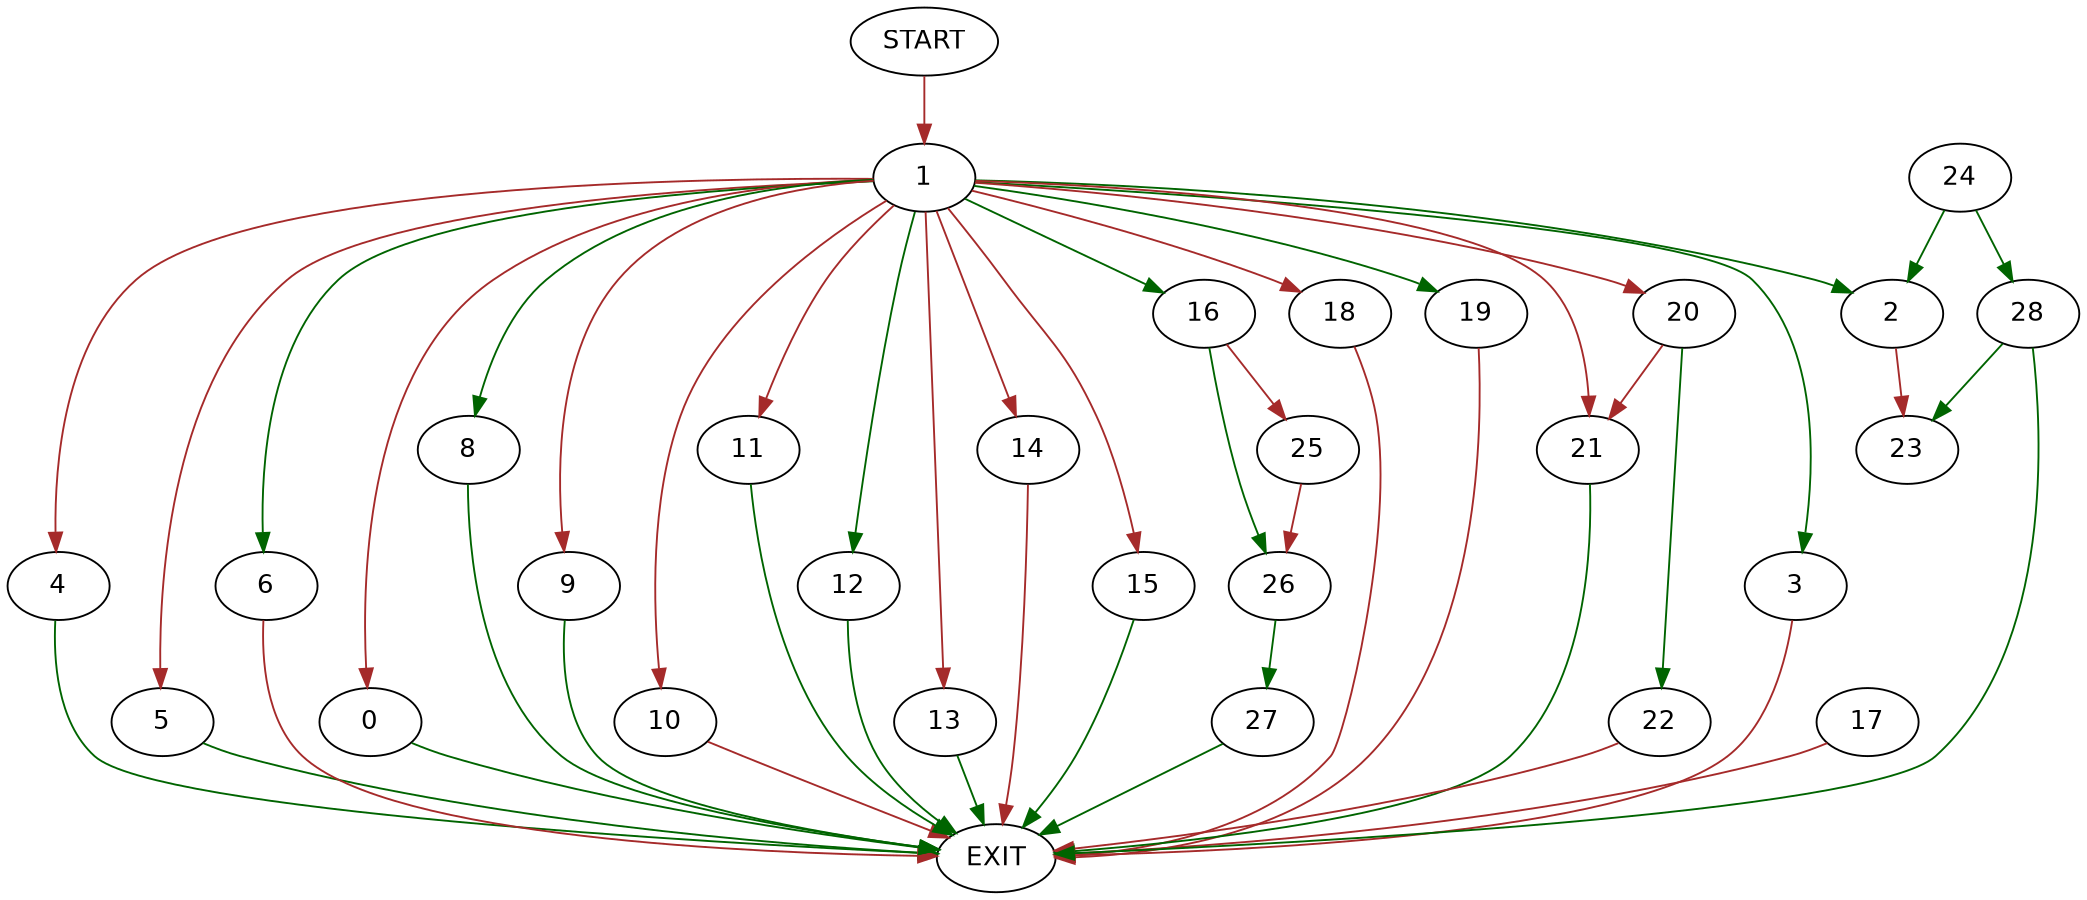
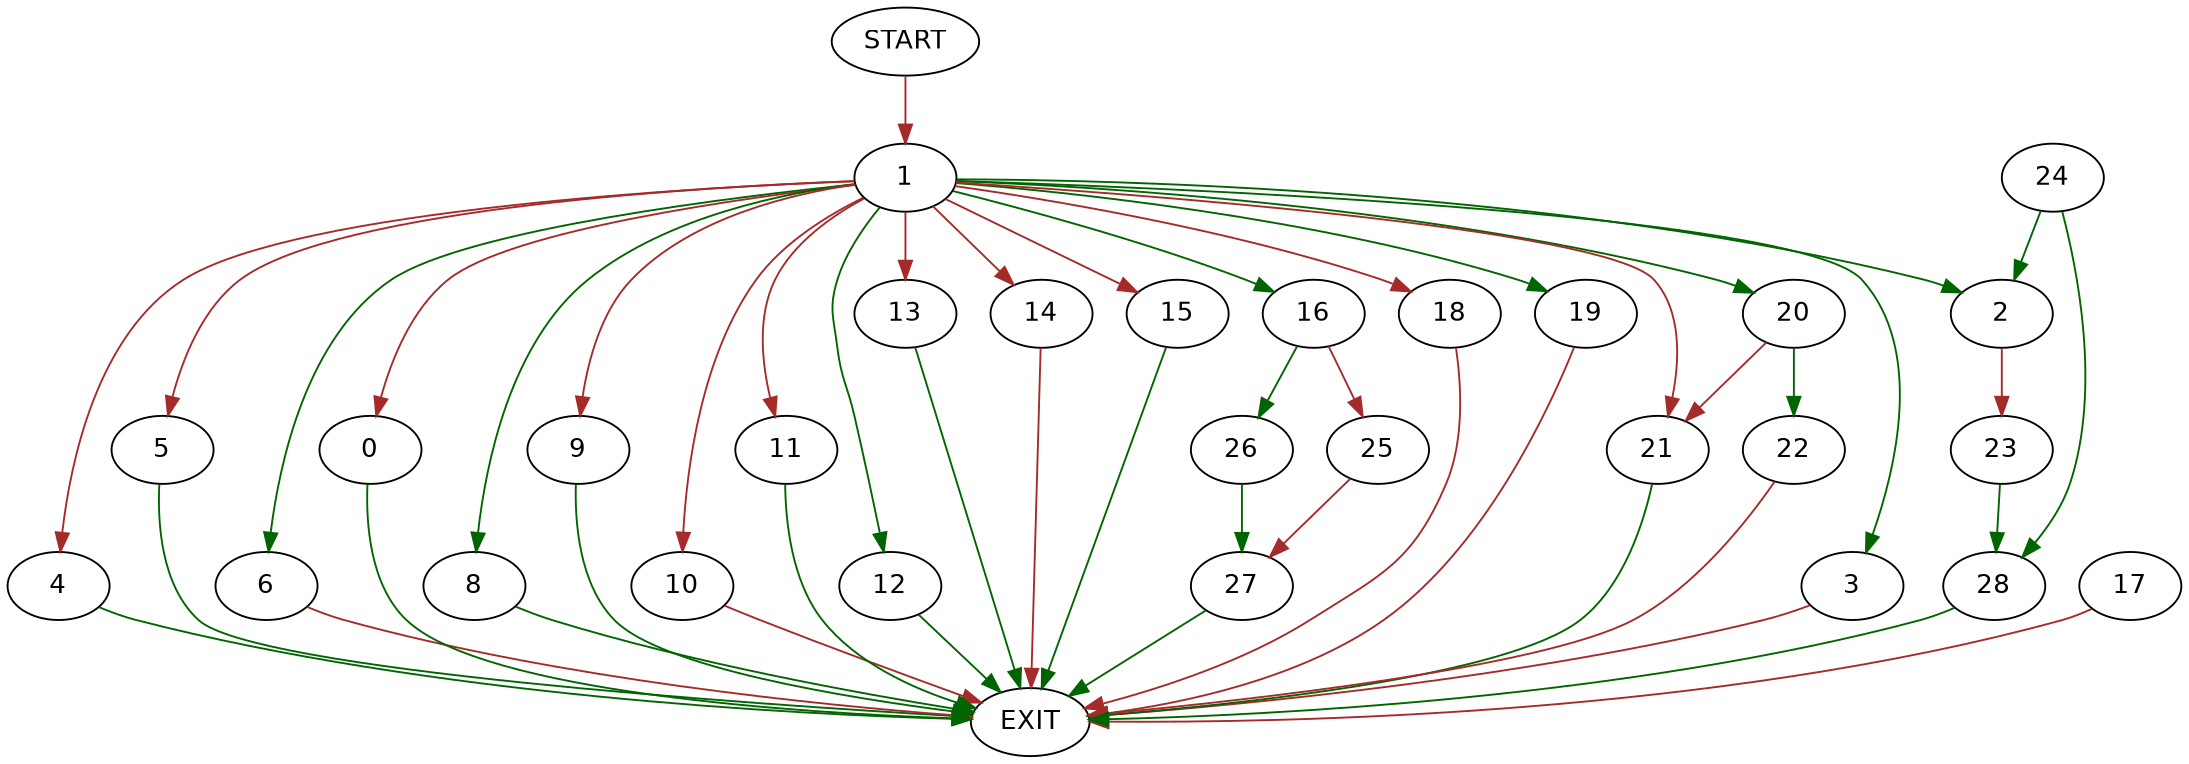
edge "1" -> "20": color brown -> darkgreen
edge "28" -> "23": reversed
edge "25" -> "26": now "25" -> "27"
